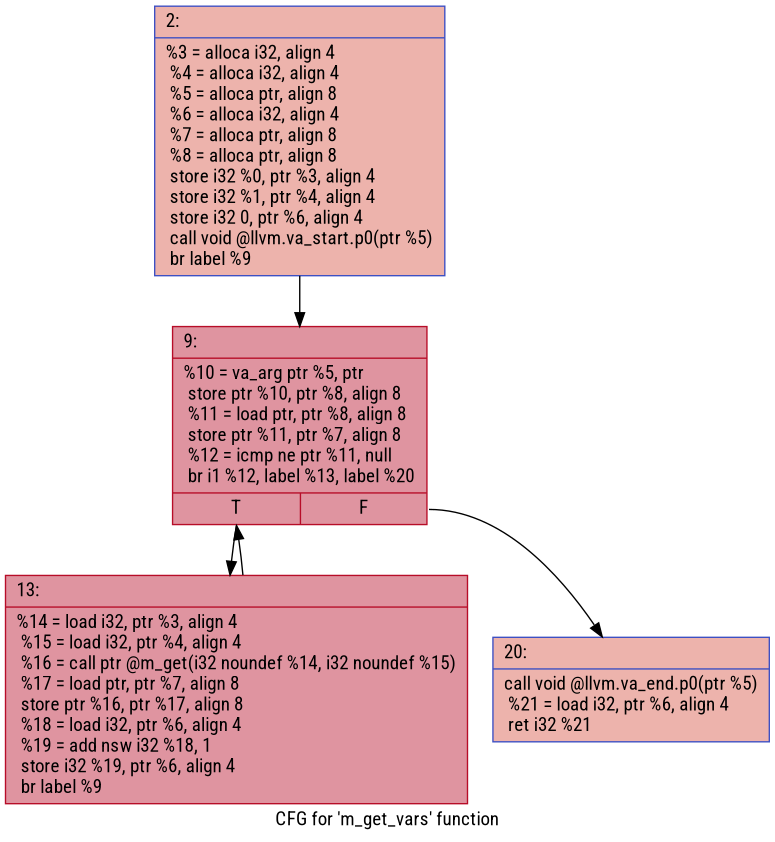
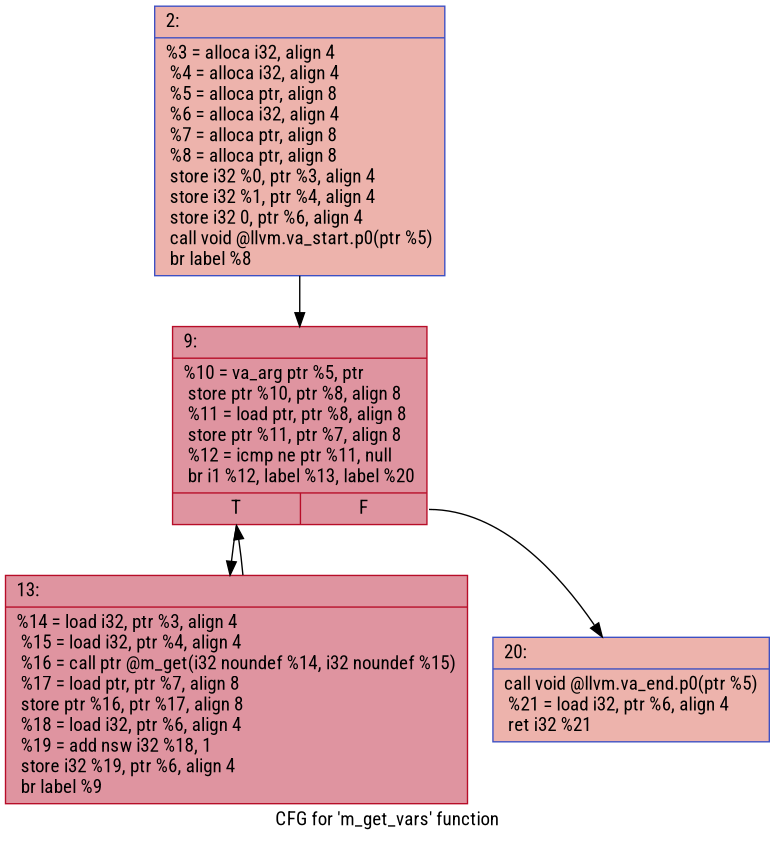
node "2:": text "br label %9" -> "br label %8"
